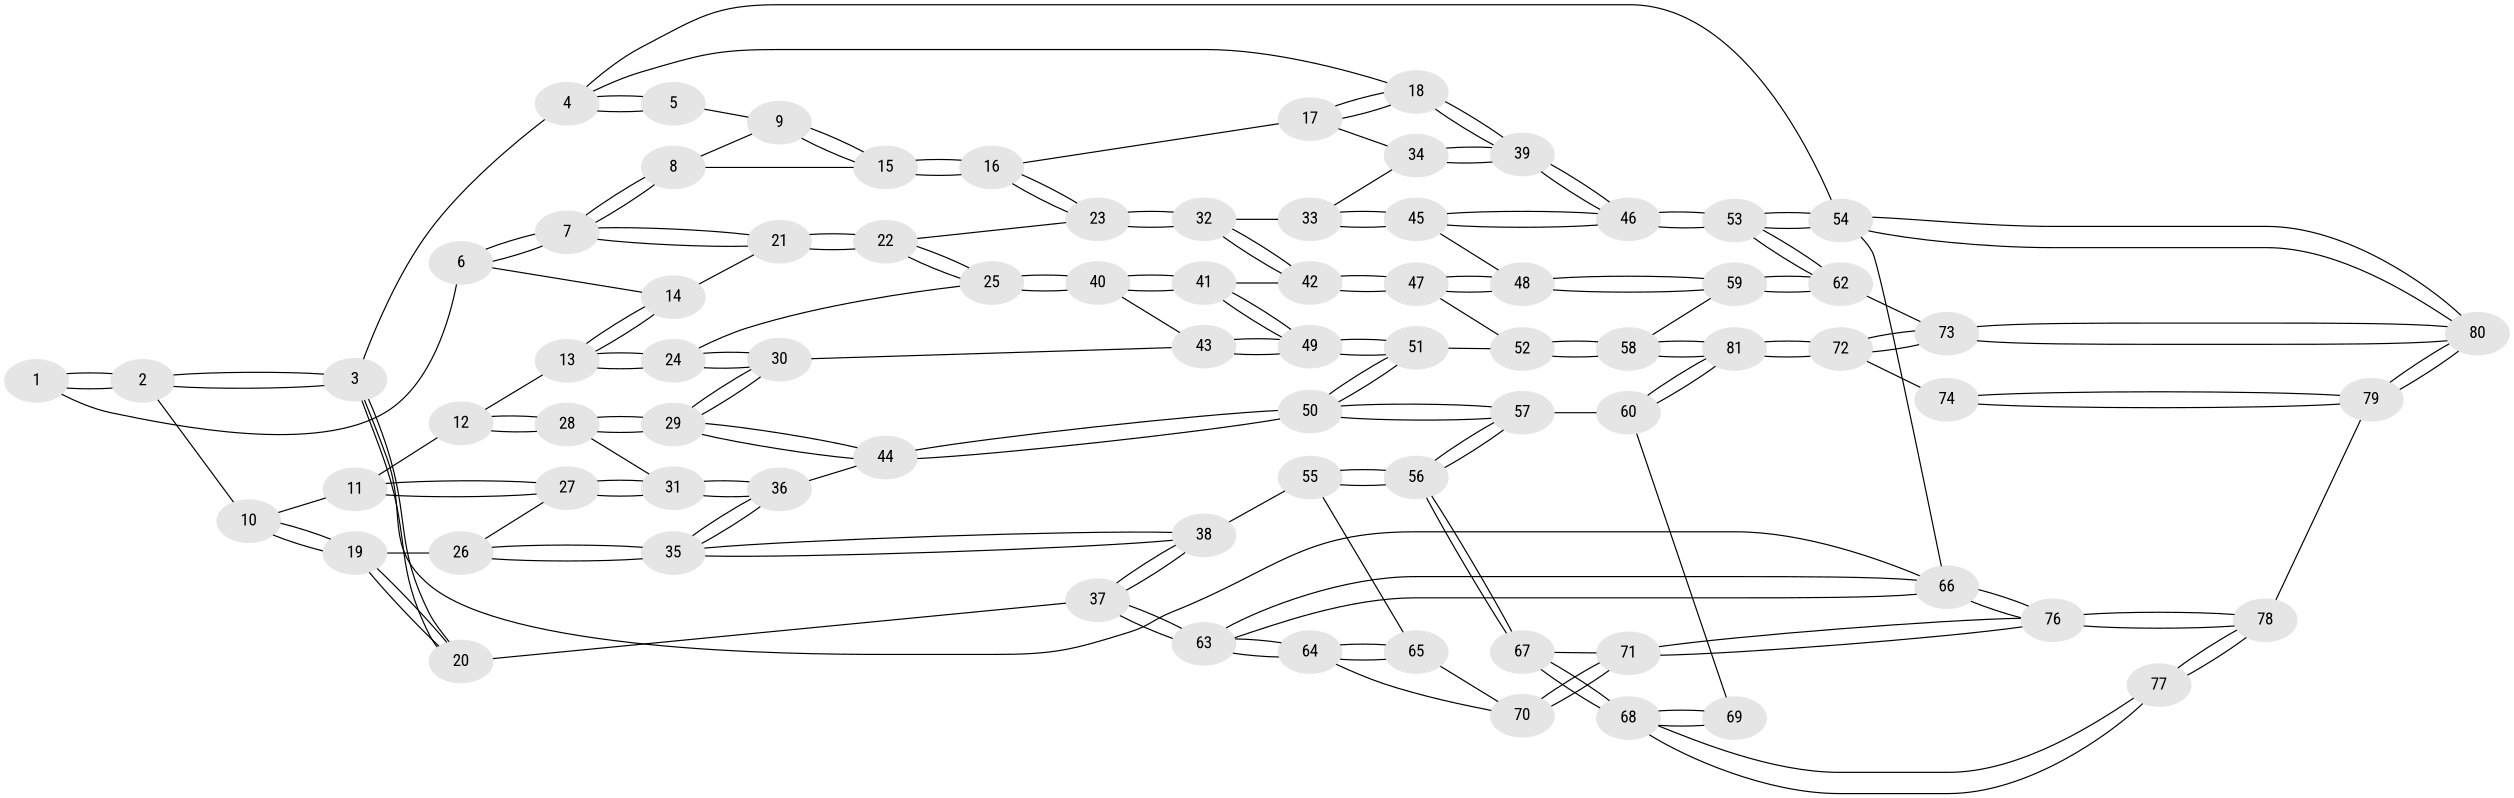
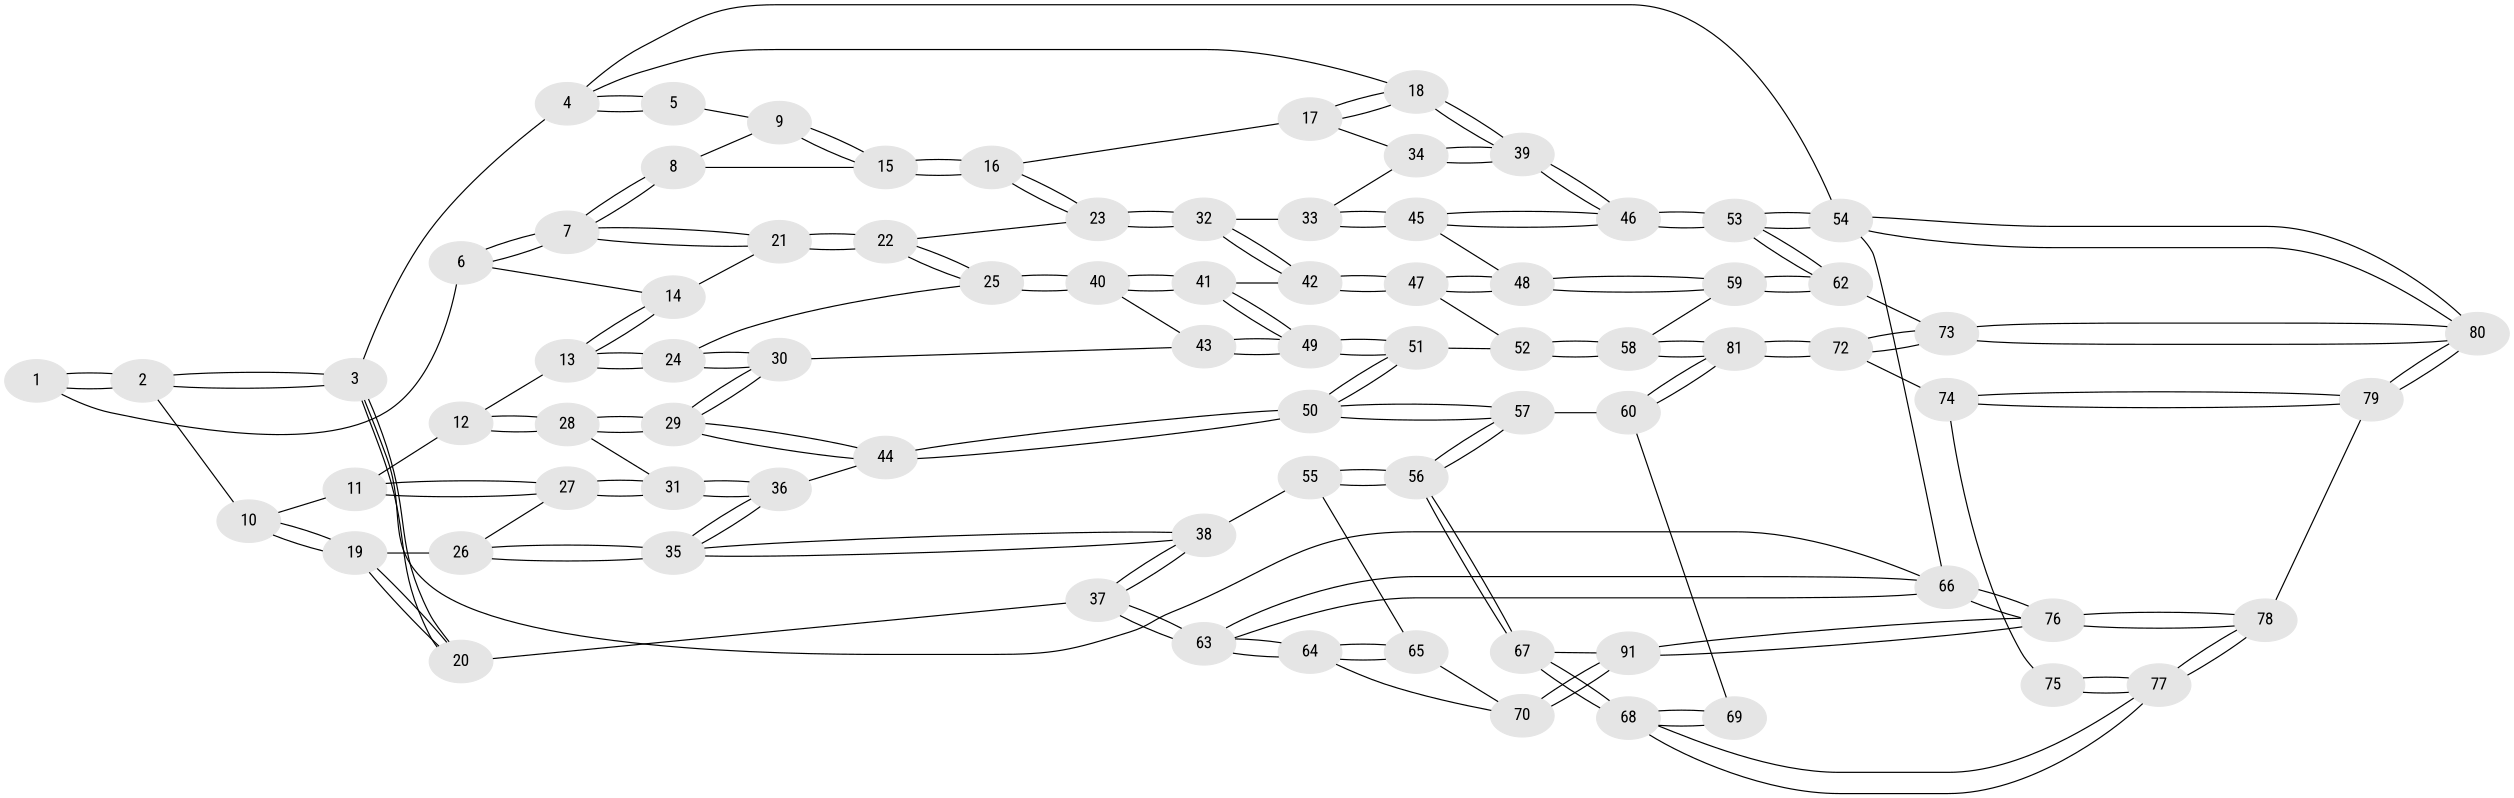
node "71": label "71" -> "91"
node "75": added
